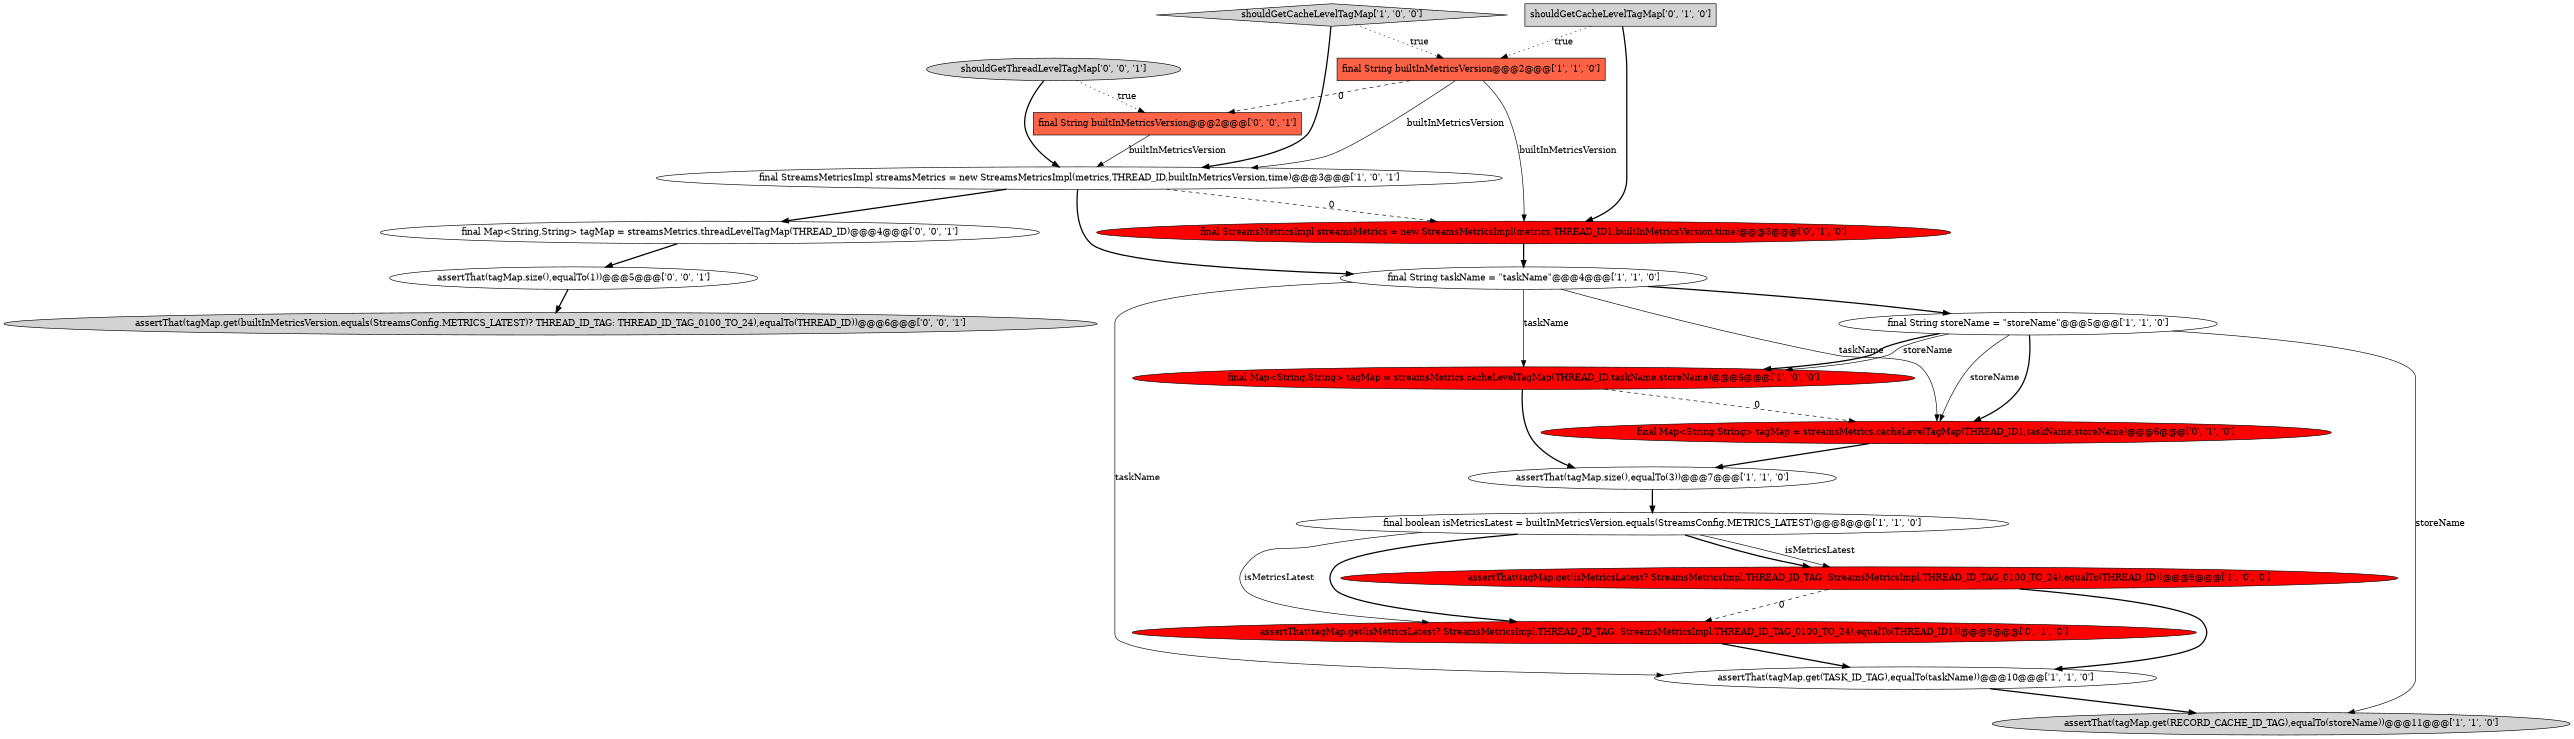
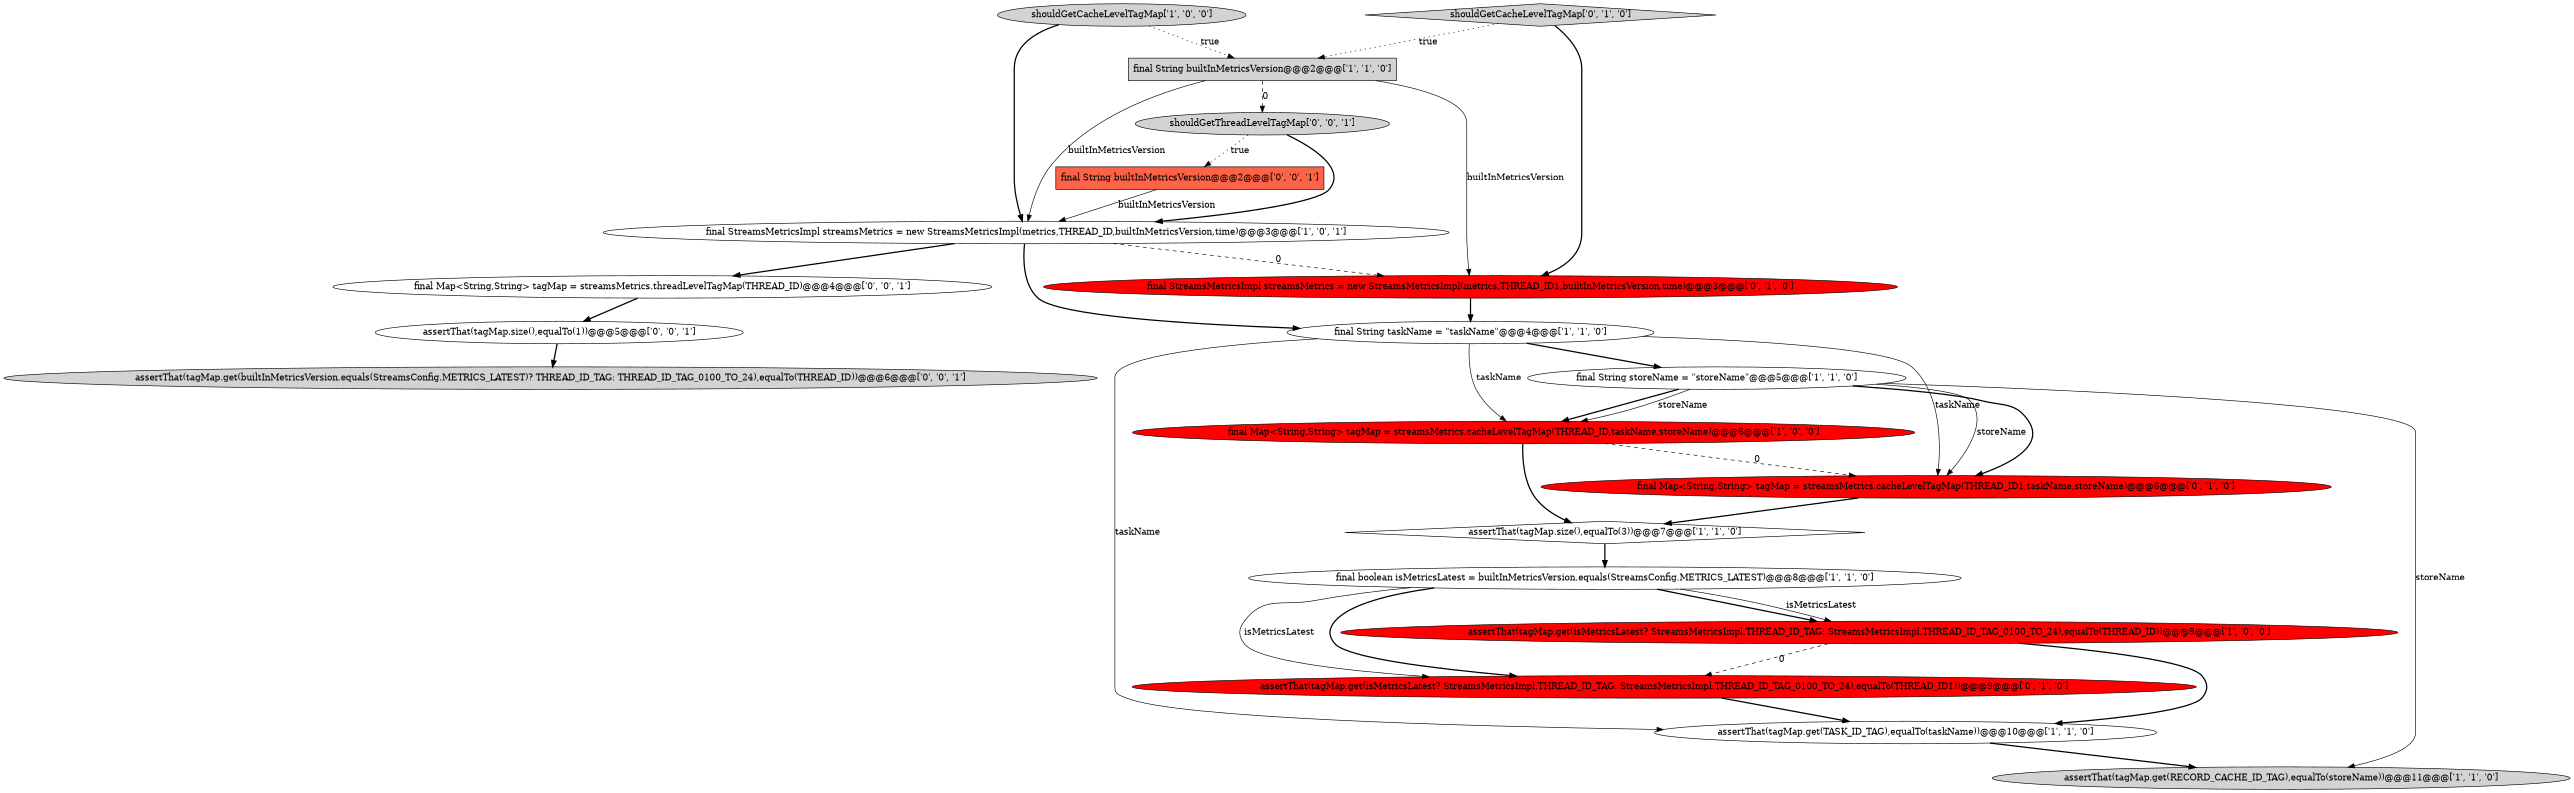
node "shouldGetCacheLevelTagMap['1', '0', '0']": shape diamond -> ellipse
node "shouldGetCacheLevelTagMap['0', '1', '0']": shape box -> diamond
node "final String builtInMetricsVersion@@@2@@@['1', '1', '0']": fillcolor tomato -> lightgray
edge "final String builtInMetricsVersion@@@2@@@['1', '1', '0']" -> "final String builtInMetricsVersion@@@2@@@['0', '0', '1']": now "final String builtInMetricsVersion@@@2@@@['1', '1', '0']" -> "shouldGetThreadLevelTagMap['0', '0', '1']"
node "assertThat(tagMap.size(),equalTo(3))@@@7@@@['1', '1', '0']": shape ellipse -> diamond
